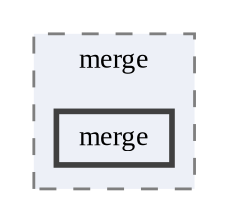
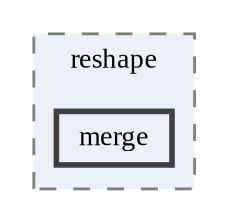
cluster "merge": label "merge" -> "reshape"
